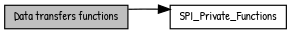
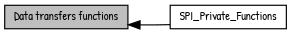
edge "Data transfers functions" -> "SPI_Private_Functions": reversed
